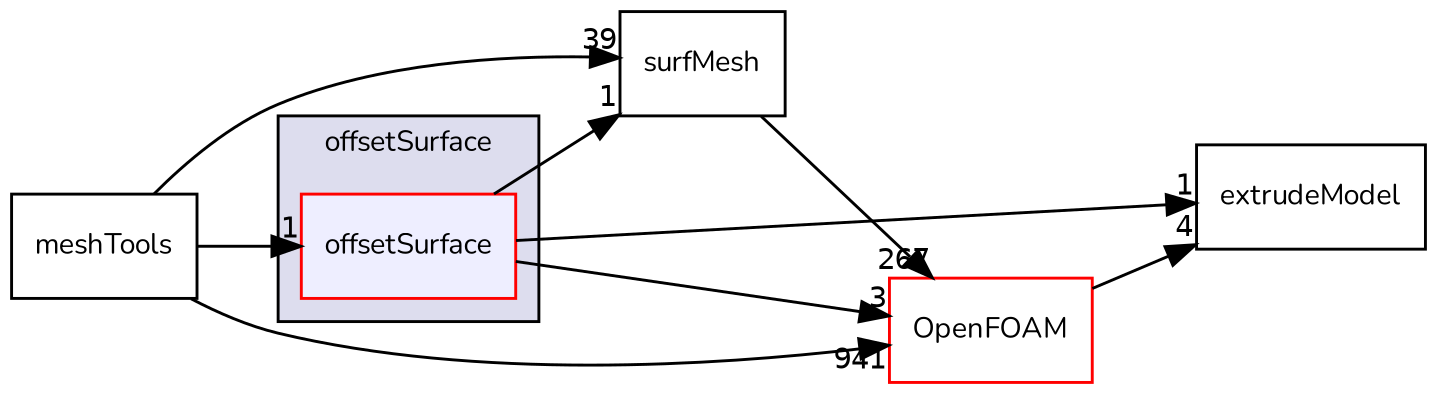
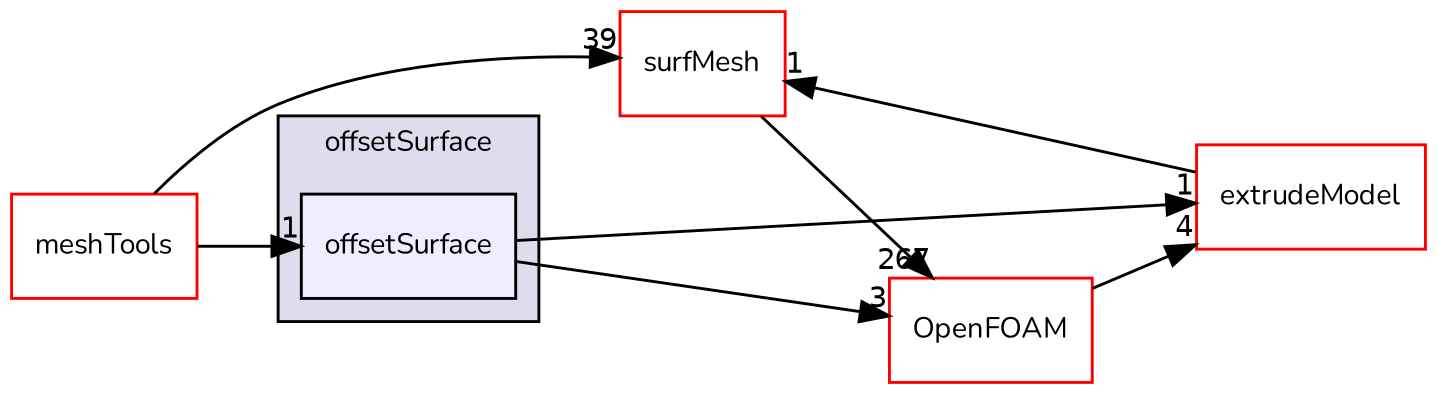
node "surfMesh": color black -> red
edge "offsetSurface" -> "surfMesh": now "extrudeModel" -> "surfMesh"
node "extrudeModel": color black -> red
node "meshTools": color black -> red
node "offsetSurface": color red -> black
edge "meshTools" -> "OpenFOAM": removed
